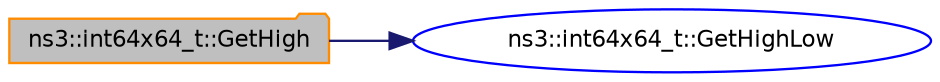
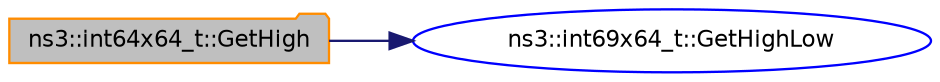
node "ns3::int64x64_t::GetHighLow": label "ns3::int64x64_t::GetHighLow" -> "ns3::int69x64_t::GetHighLow"
